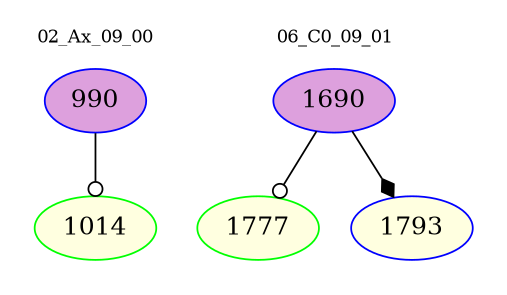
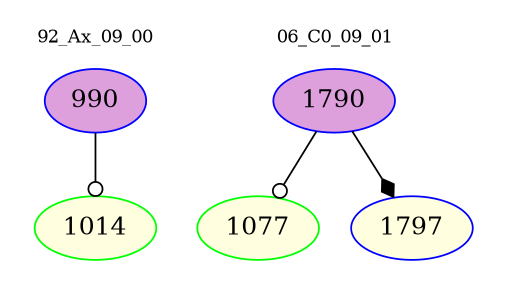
cluster "02_Ax_09_00": label "02_Ax_09_00" -> "92_Ax_09_00"
node "1690": label "1690" -> "1790"
node "1777": label "1777" -> "1077"
node "1793": label "1793" -> "1797"
